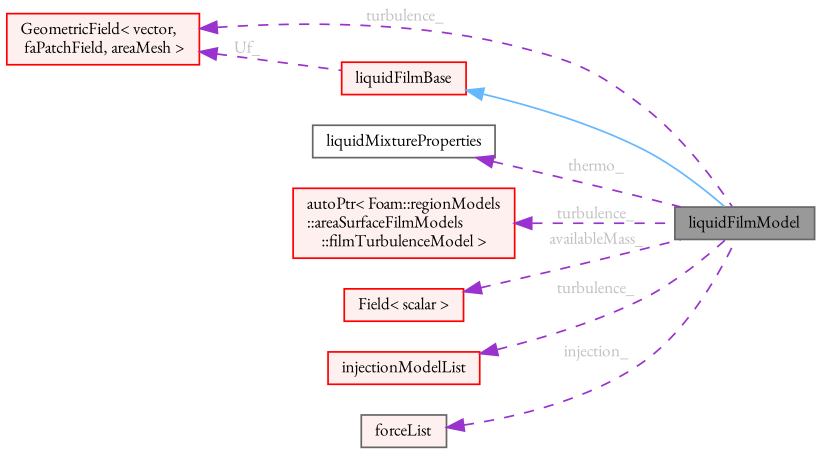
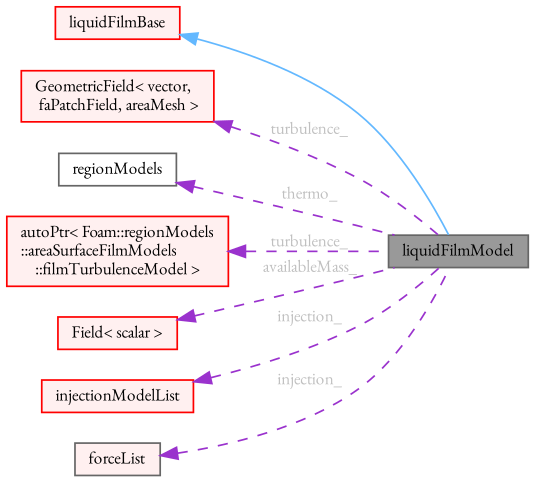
edge "liquidFilmBase" -> "GeometricField< vector, faPatchField, areaMesh >": removed, label "Uf_"
node "liquidMixtureProperties": label "liquidMixtureProperties" -> "regionModels"
edge "liquidFilmModel" -> "injectionModelList": label " turbulence_" -> " injection_"
